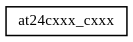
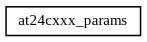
node "at24cxxx_cxxx": label "at24cxxx_cxxx" -> "at24cxxx_params"
